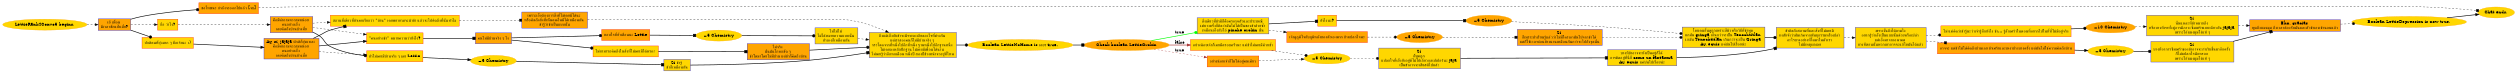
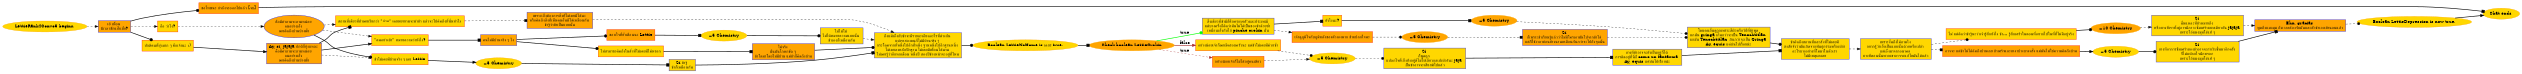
edge "ขอโทษนะ กำลังจะออกไปแล้ว [จบ]" -> "Chat ends.": style dashed -> bold
node "คือมีคำถามจะถามหน่อย คนอย่างเอ็ง เคยคิดถึงบ้านบ้างมั้ย": shape box -> ellipse
